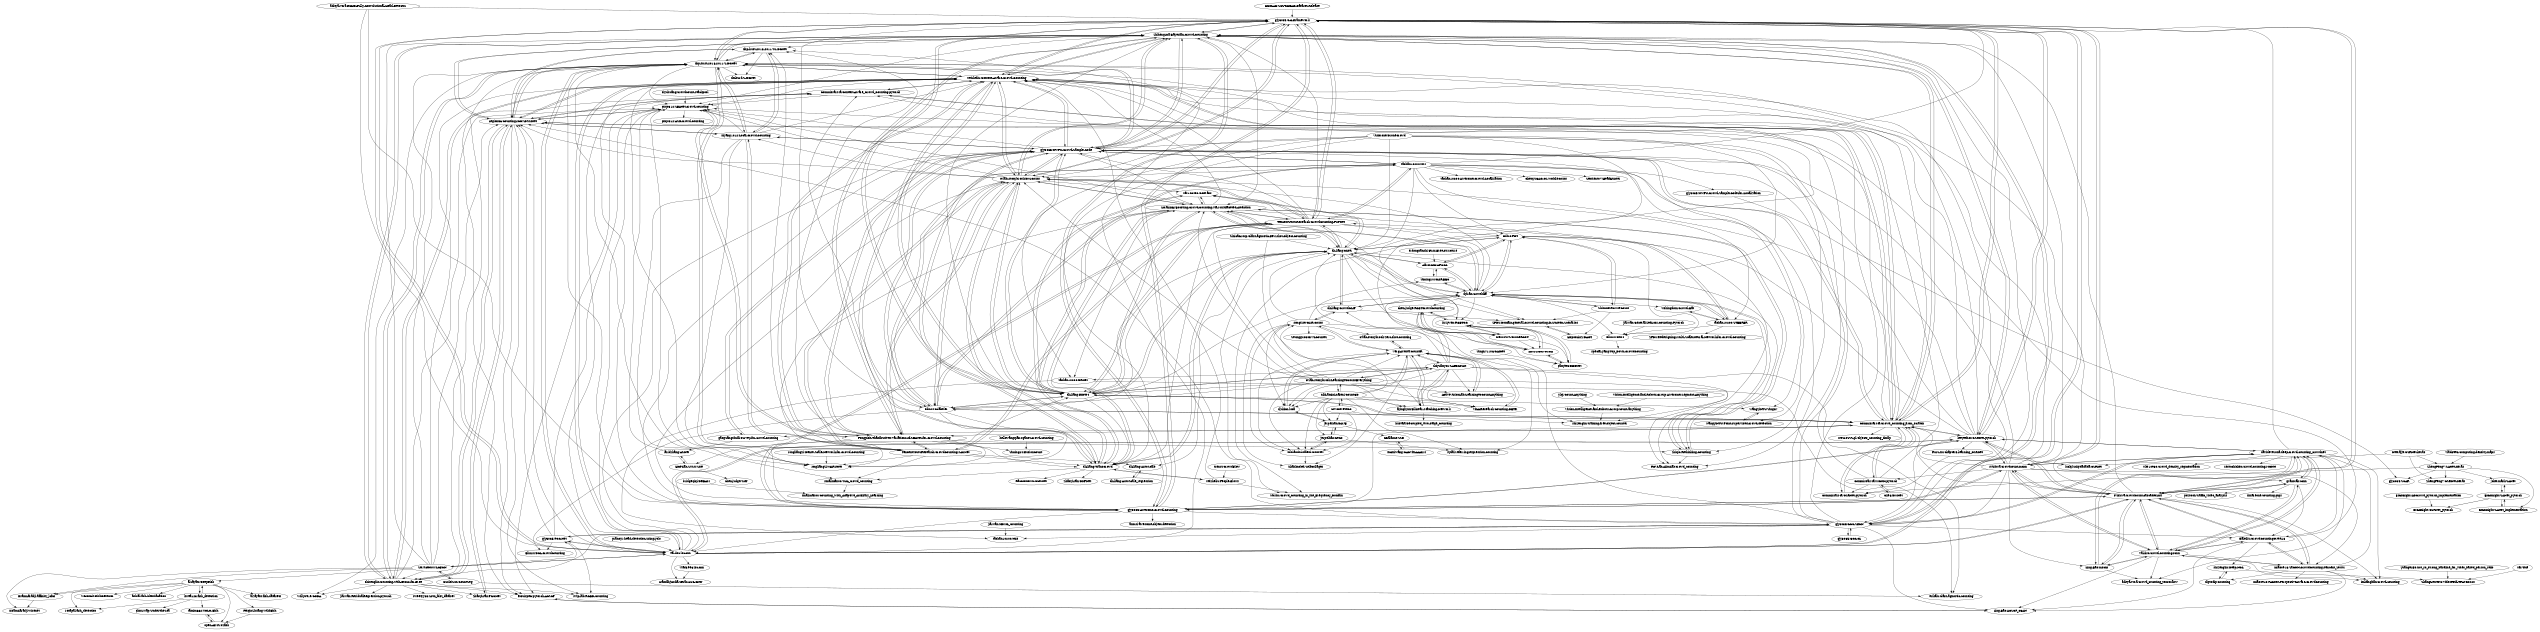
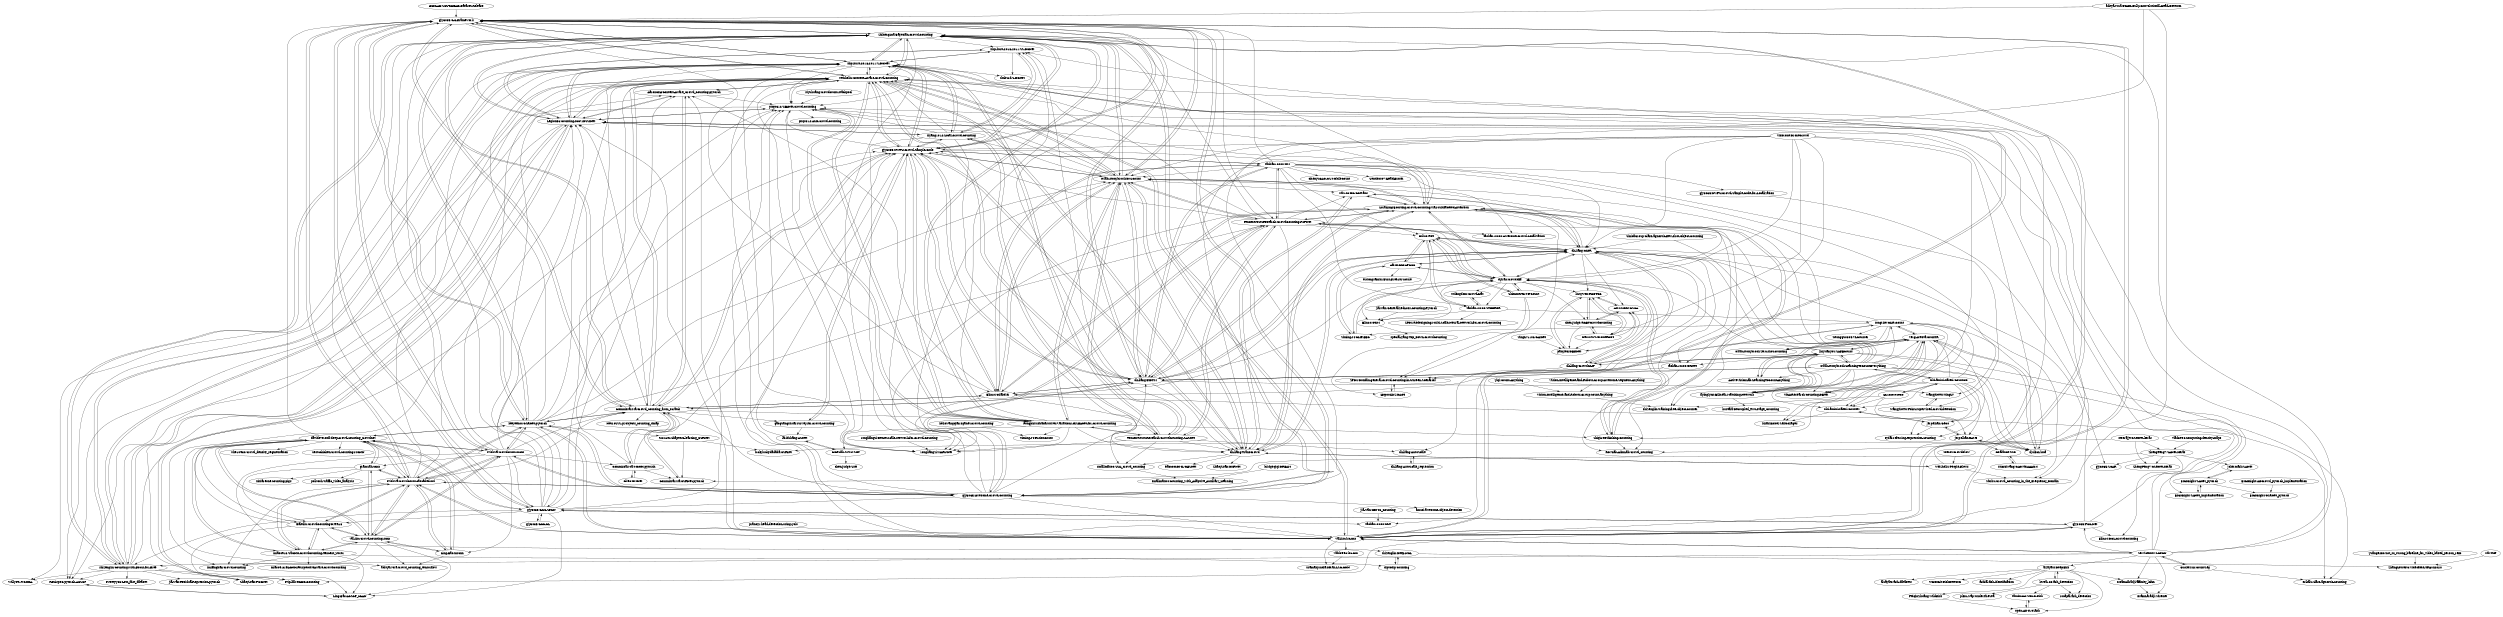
node "CommissarMa/Context-Aware_Crowd_Counting-pytorch": label "CommissarMa/Context-Aware_Crowd_Counting-pytorch" -> "AaronCIH/Context-Aware_Crowd_Counting-pytorch"
edge "TencentYoutuResearch/CrowdCounting-P2PNet" -> "gjy3035/C-3-Framework": now "TencentYoutuResearch/CrowdCounting-P2PNet" -> "taohan10200/Awesome-Crowd-Localization"
edge "erdongsanshi/Fuss-Free-structure" -> "AaronCIH/APGCC": reversed
edge "taohan10200/STEERER" -> "dylran/crowddiff": now "taohan10200/STEERER" -> "songrise/CLIP-Count"
edge "davideverona/deep-crowd-counting_crowdnet" -> "miao0913/SaCNN-CrowdCounting-Tencent_Youtu": added
